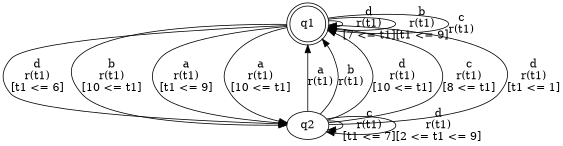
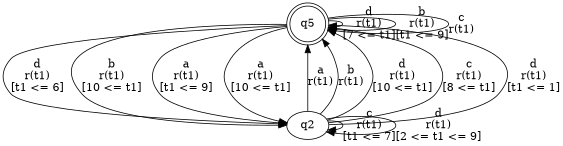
node "q1": label "q1" -> "q5"
